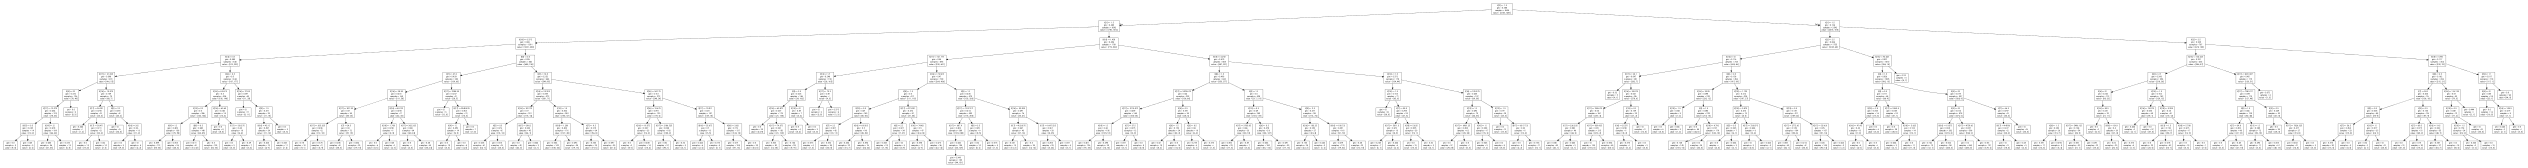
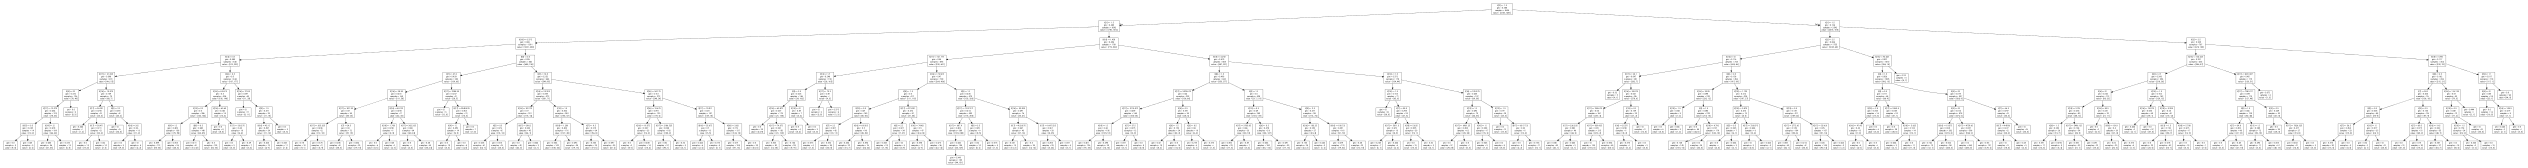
node "X[18] <= 3.708 gini = 0.255 samples = 80 value = [68, 12]": added
